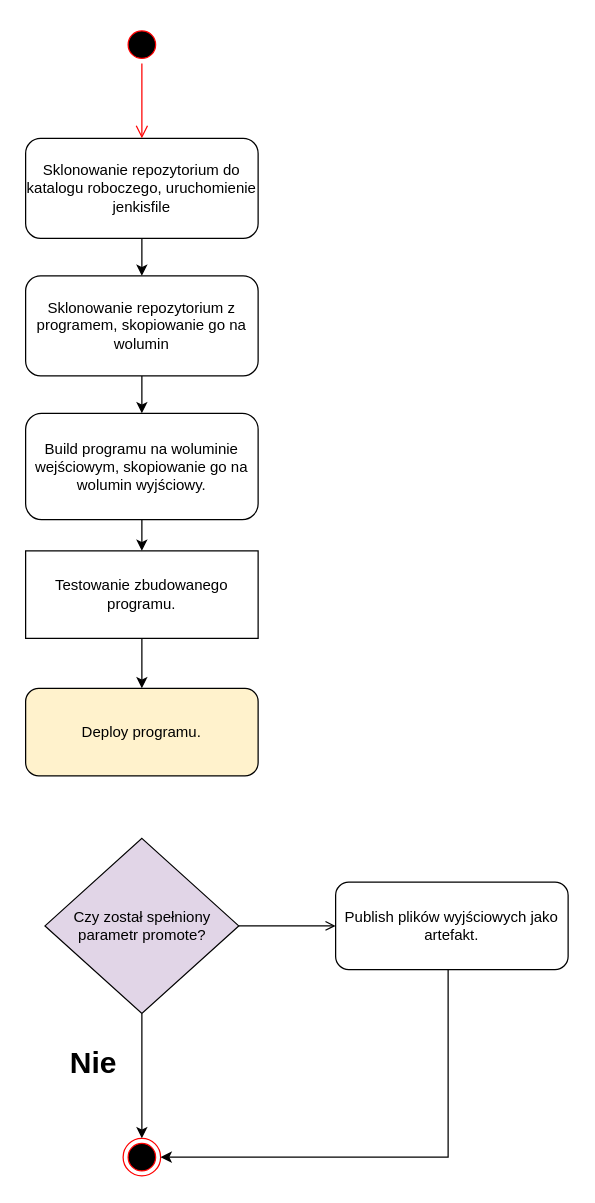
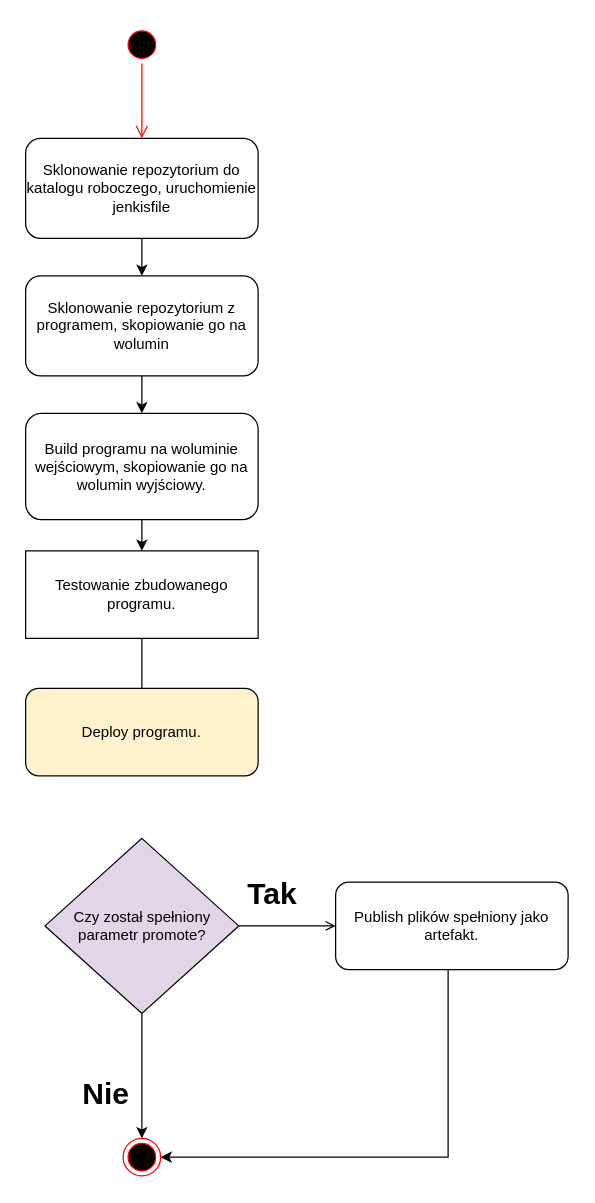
edge "Testowanie zbudowanego programu." -> "Deploy programu.": arrowhead classic -> none
node "Tak": added
node "Publish plików wyjściowych jako artefakt.": label "Publish plików wyjściowych jako artefakt." -> "Publish plików spełniony jako artefakt."
node "Nie": moved (93, 1063) -> (106, 1094)
